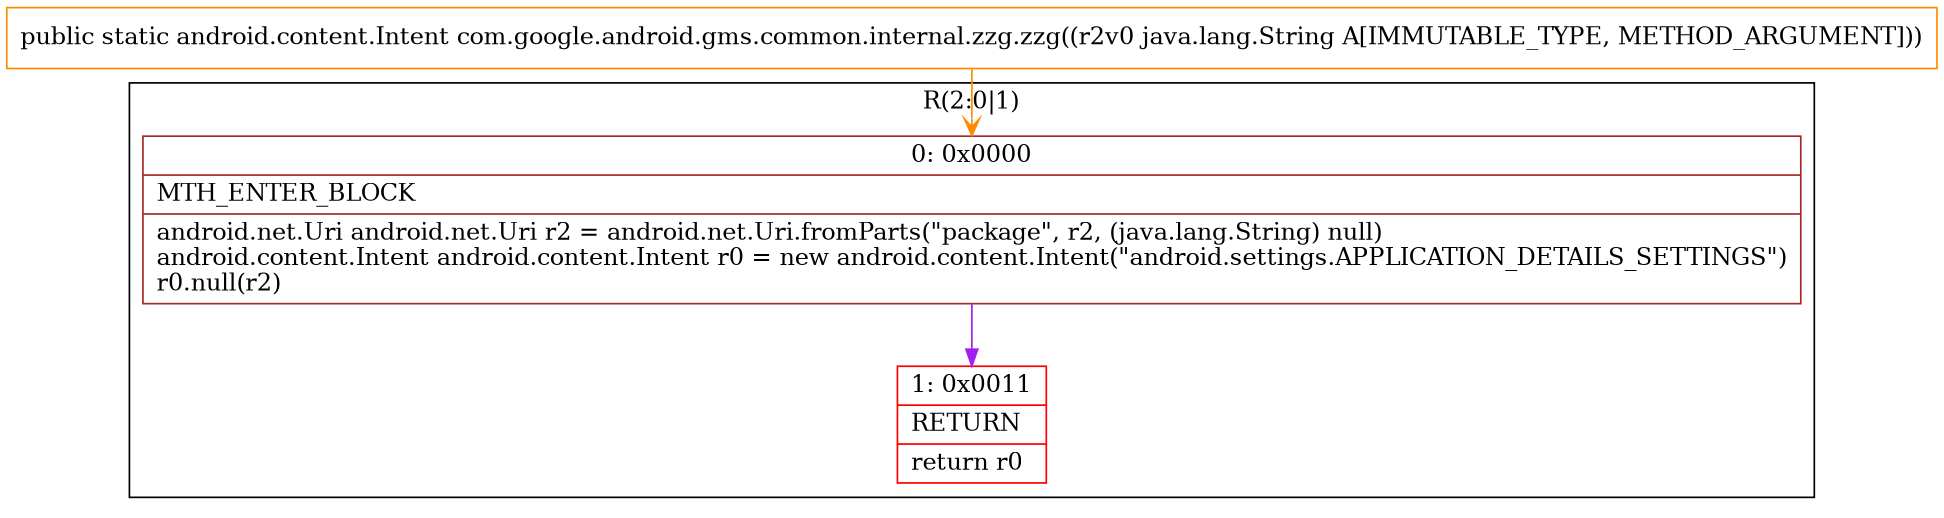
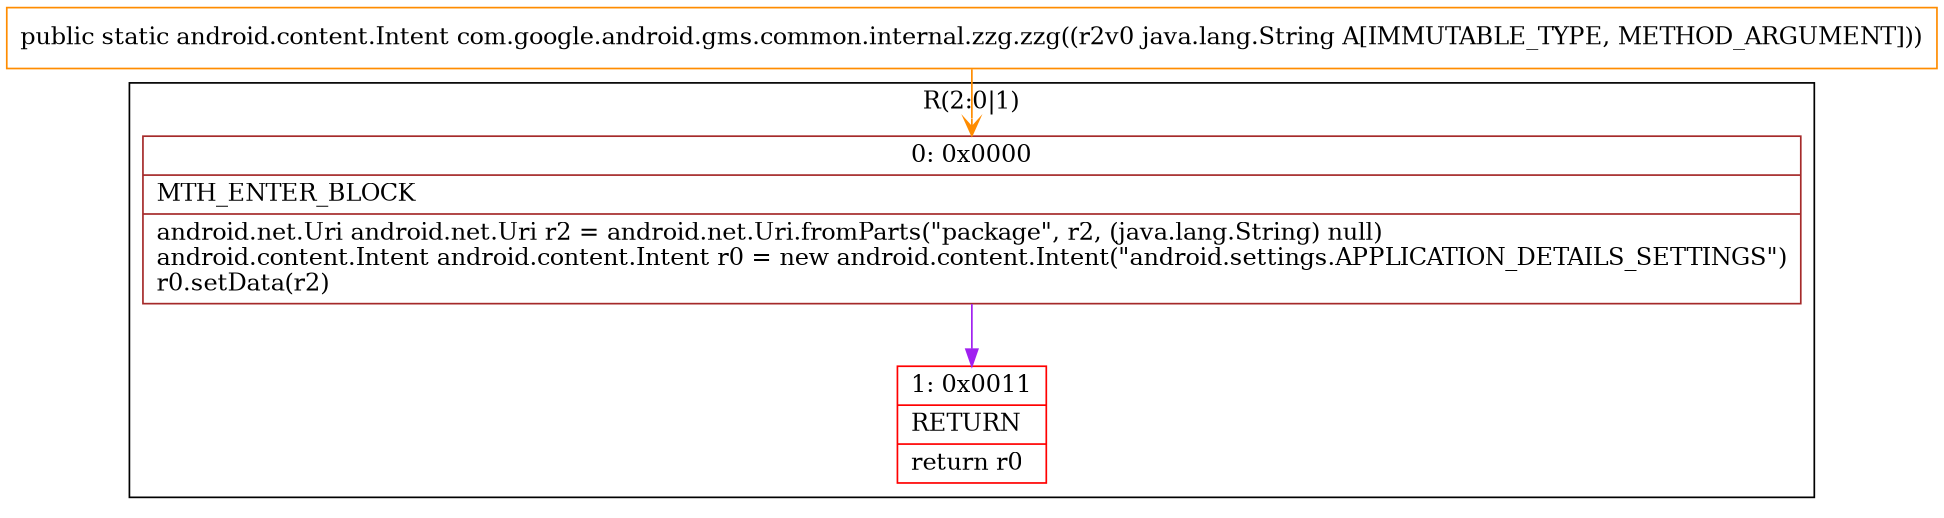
node "0: 0x0000": text "r0.null(r2)" -> "r0.setData(r2)"
